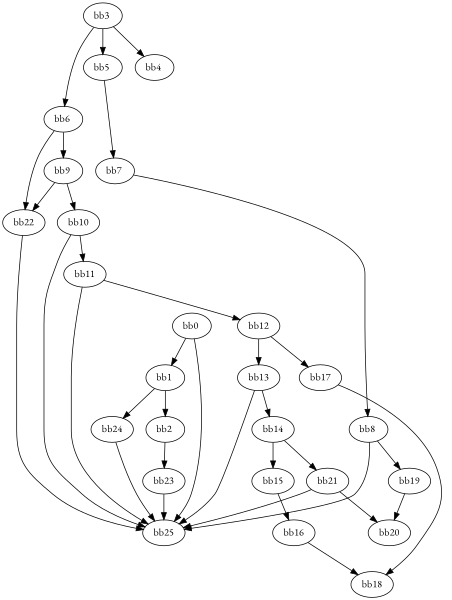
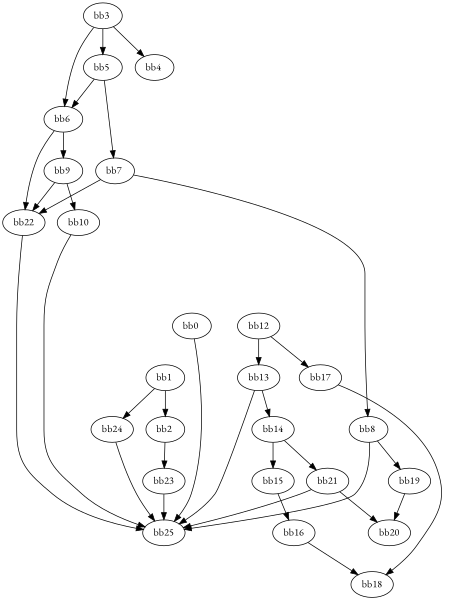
edge "bb5" -> "bb6": added
edge "bb7" -> "bb22": added
node "bb11": removed
edge "bb0" -> "bb1": removed
